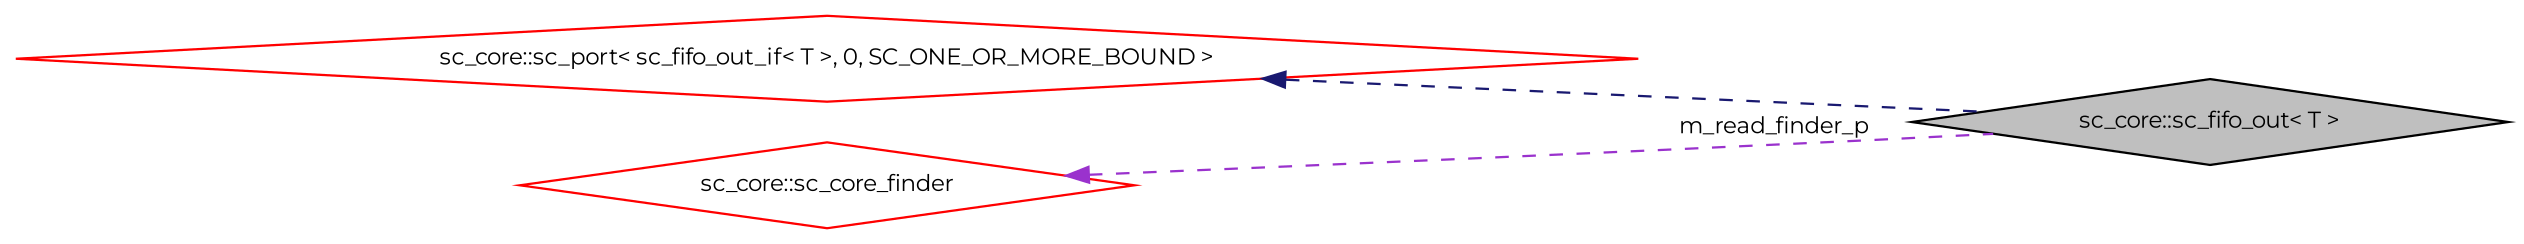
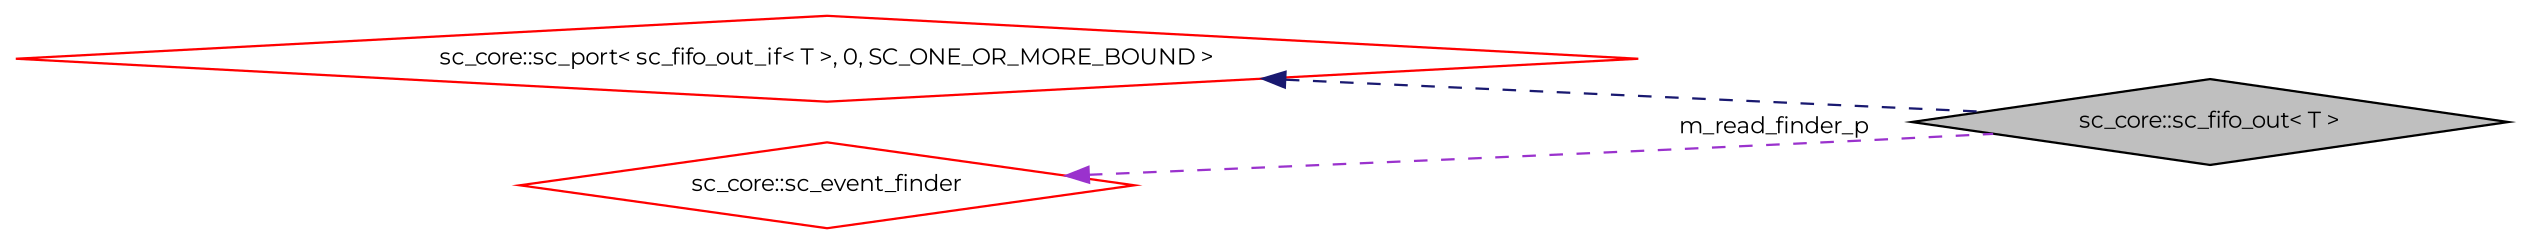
node "sc_core::sc_core_finder": label "sc_core::sc_core_finder" -> "sc_core::sc_event_finder"
